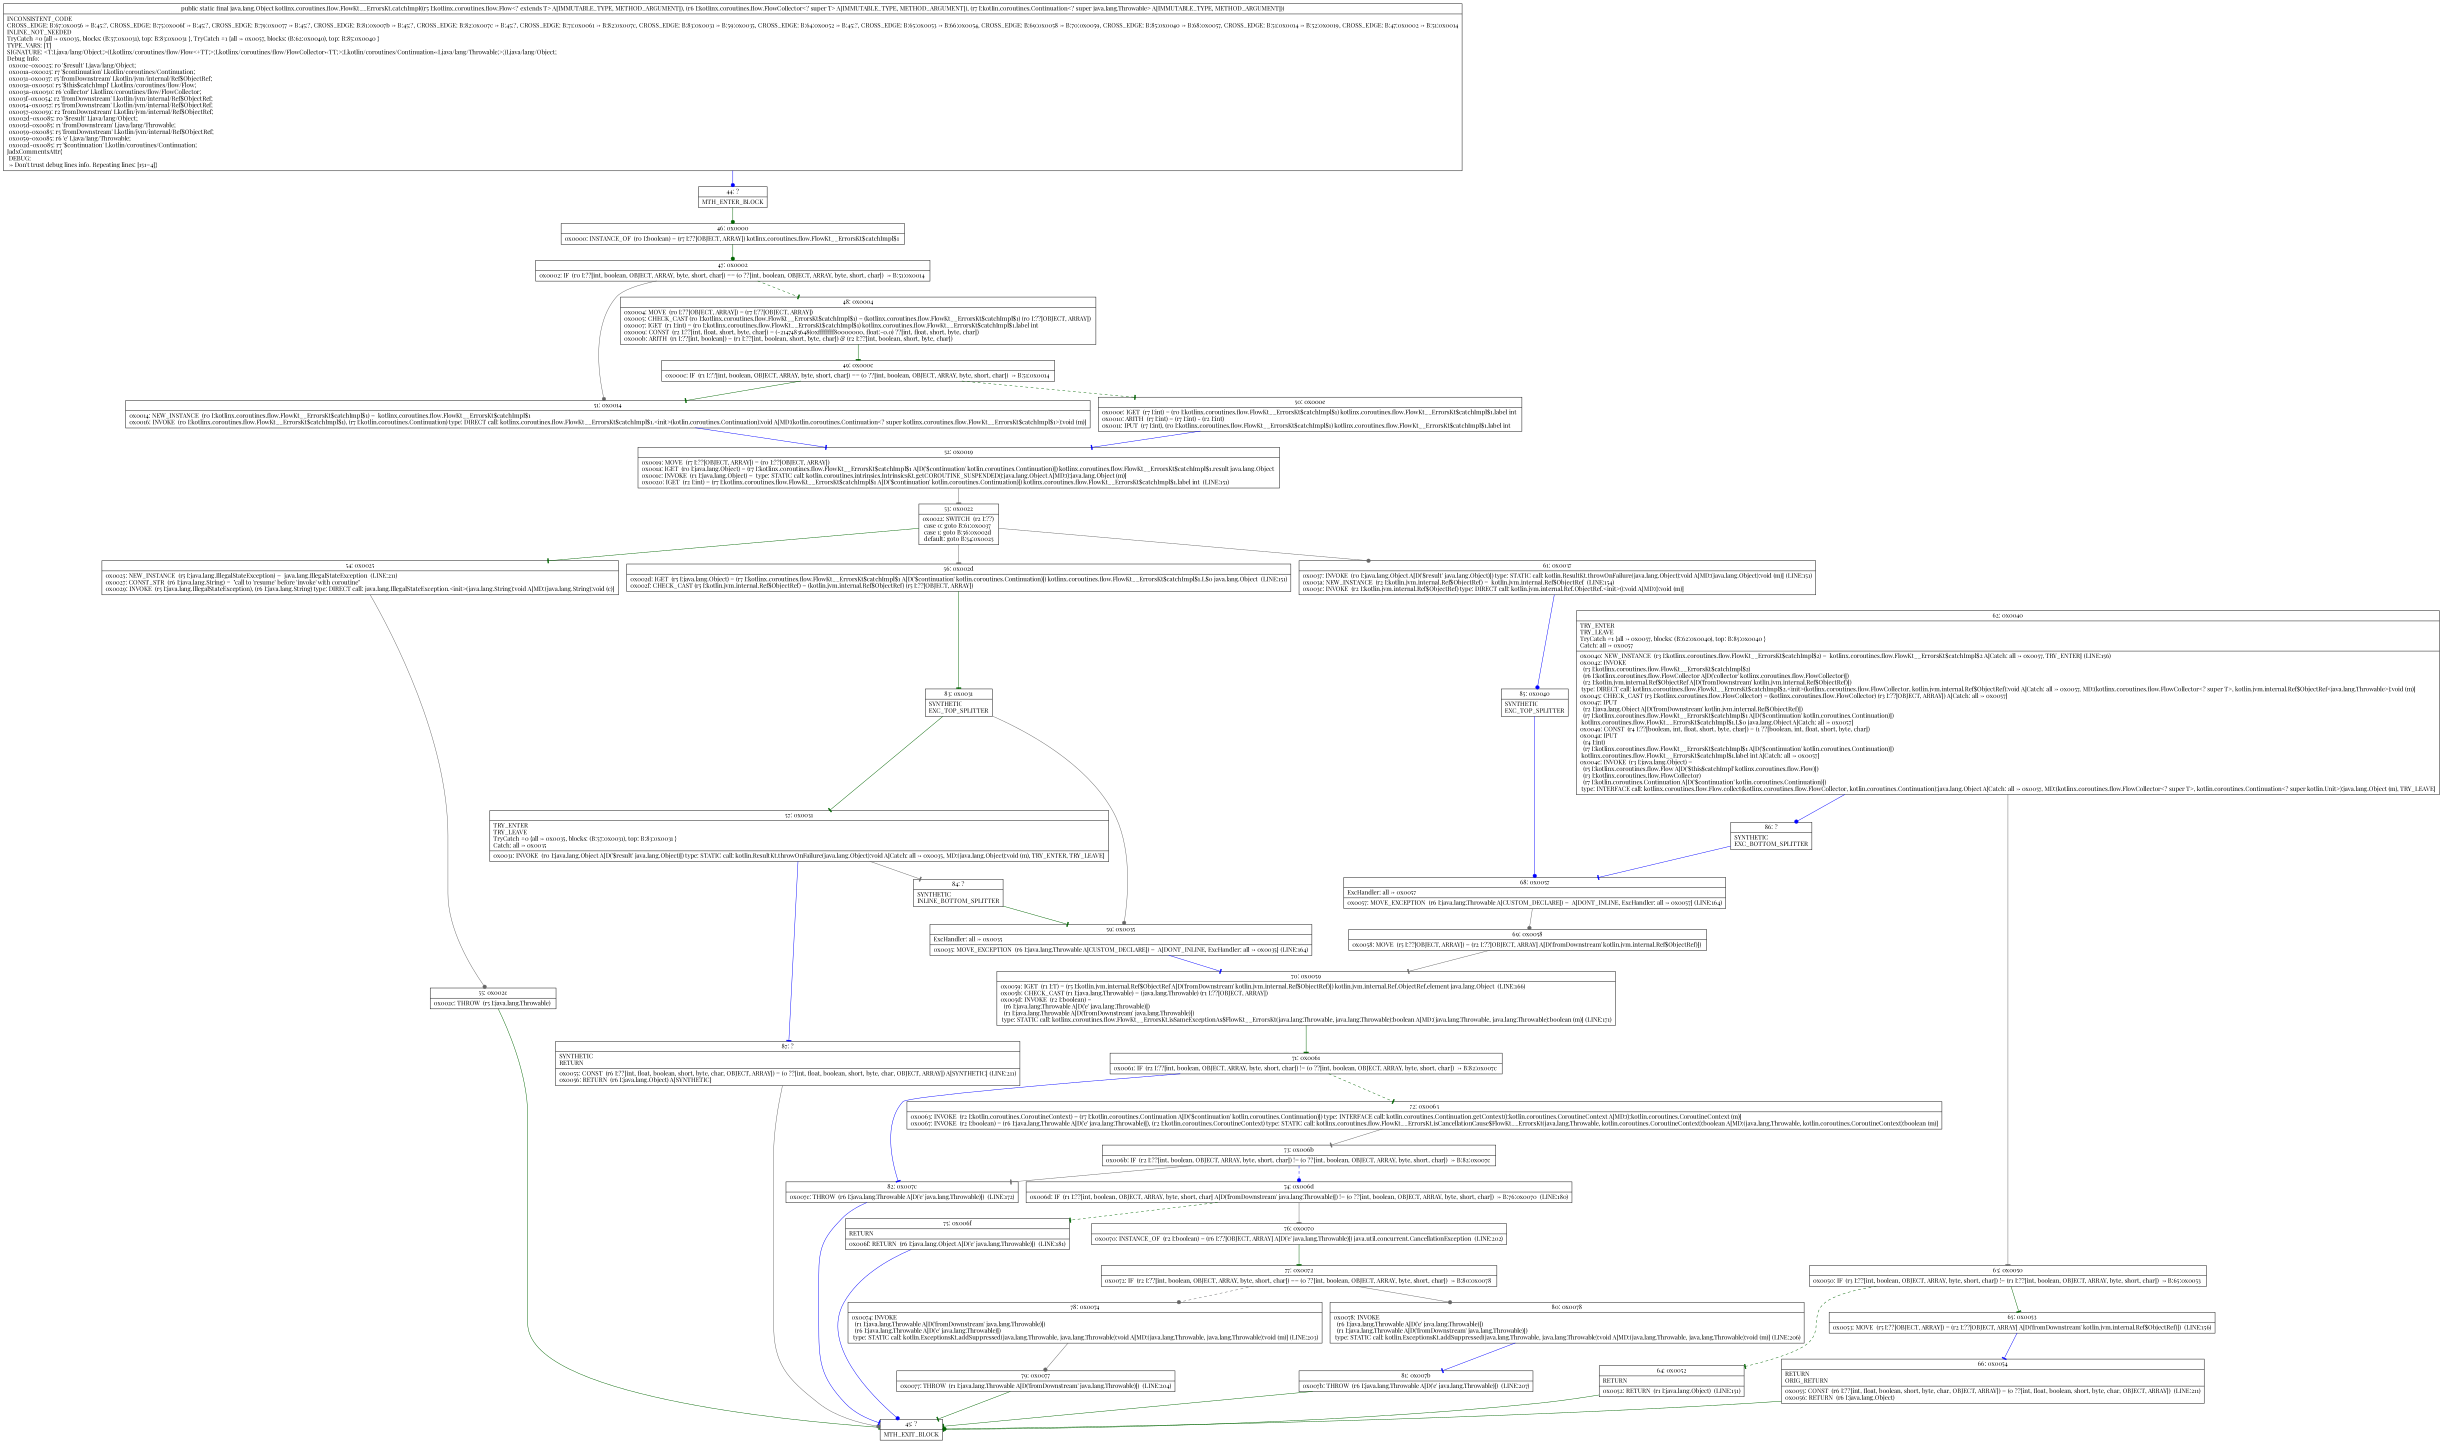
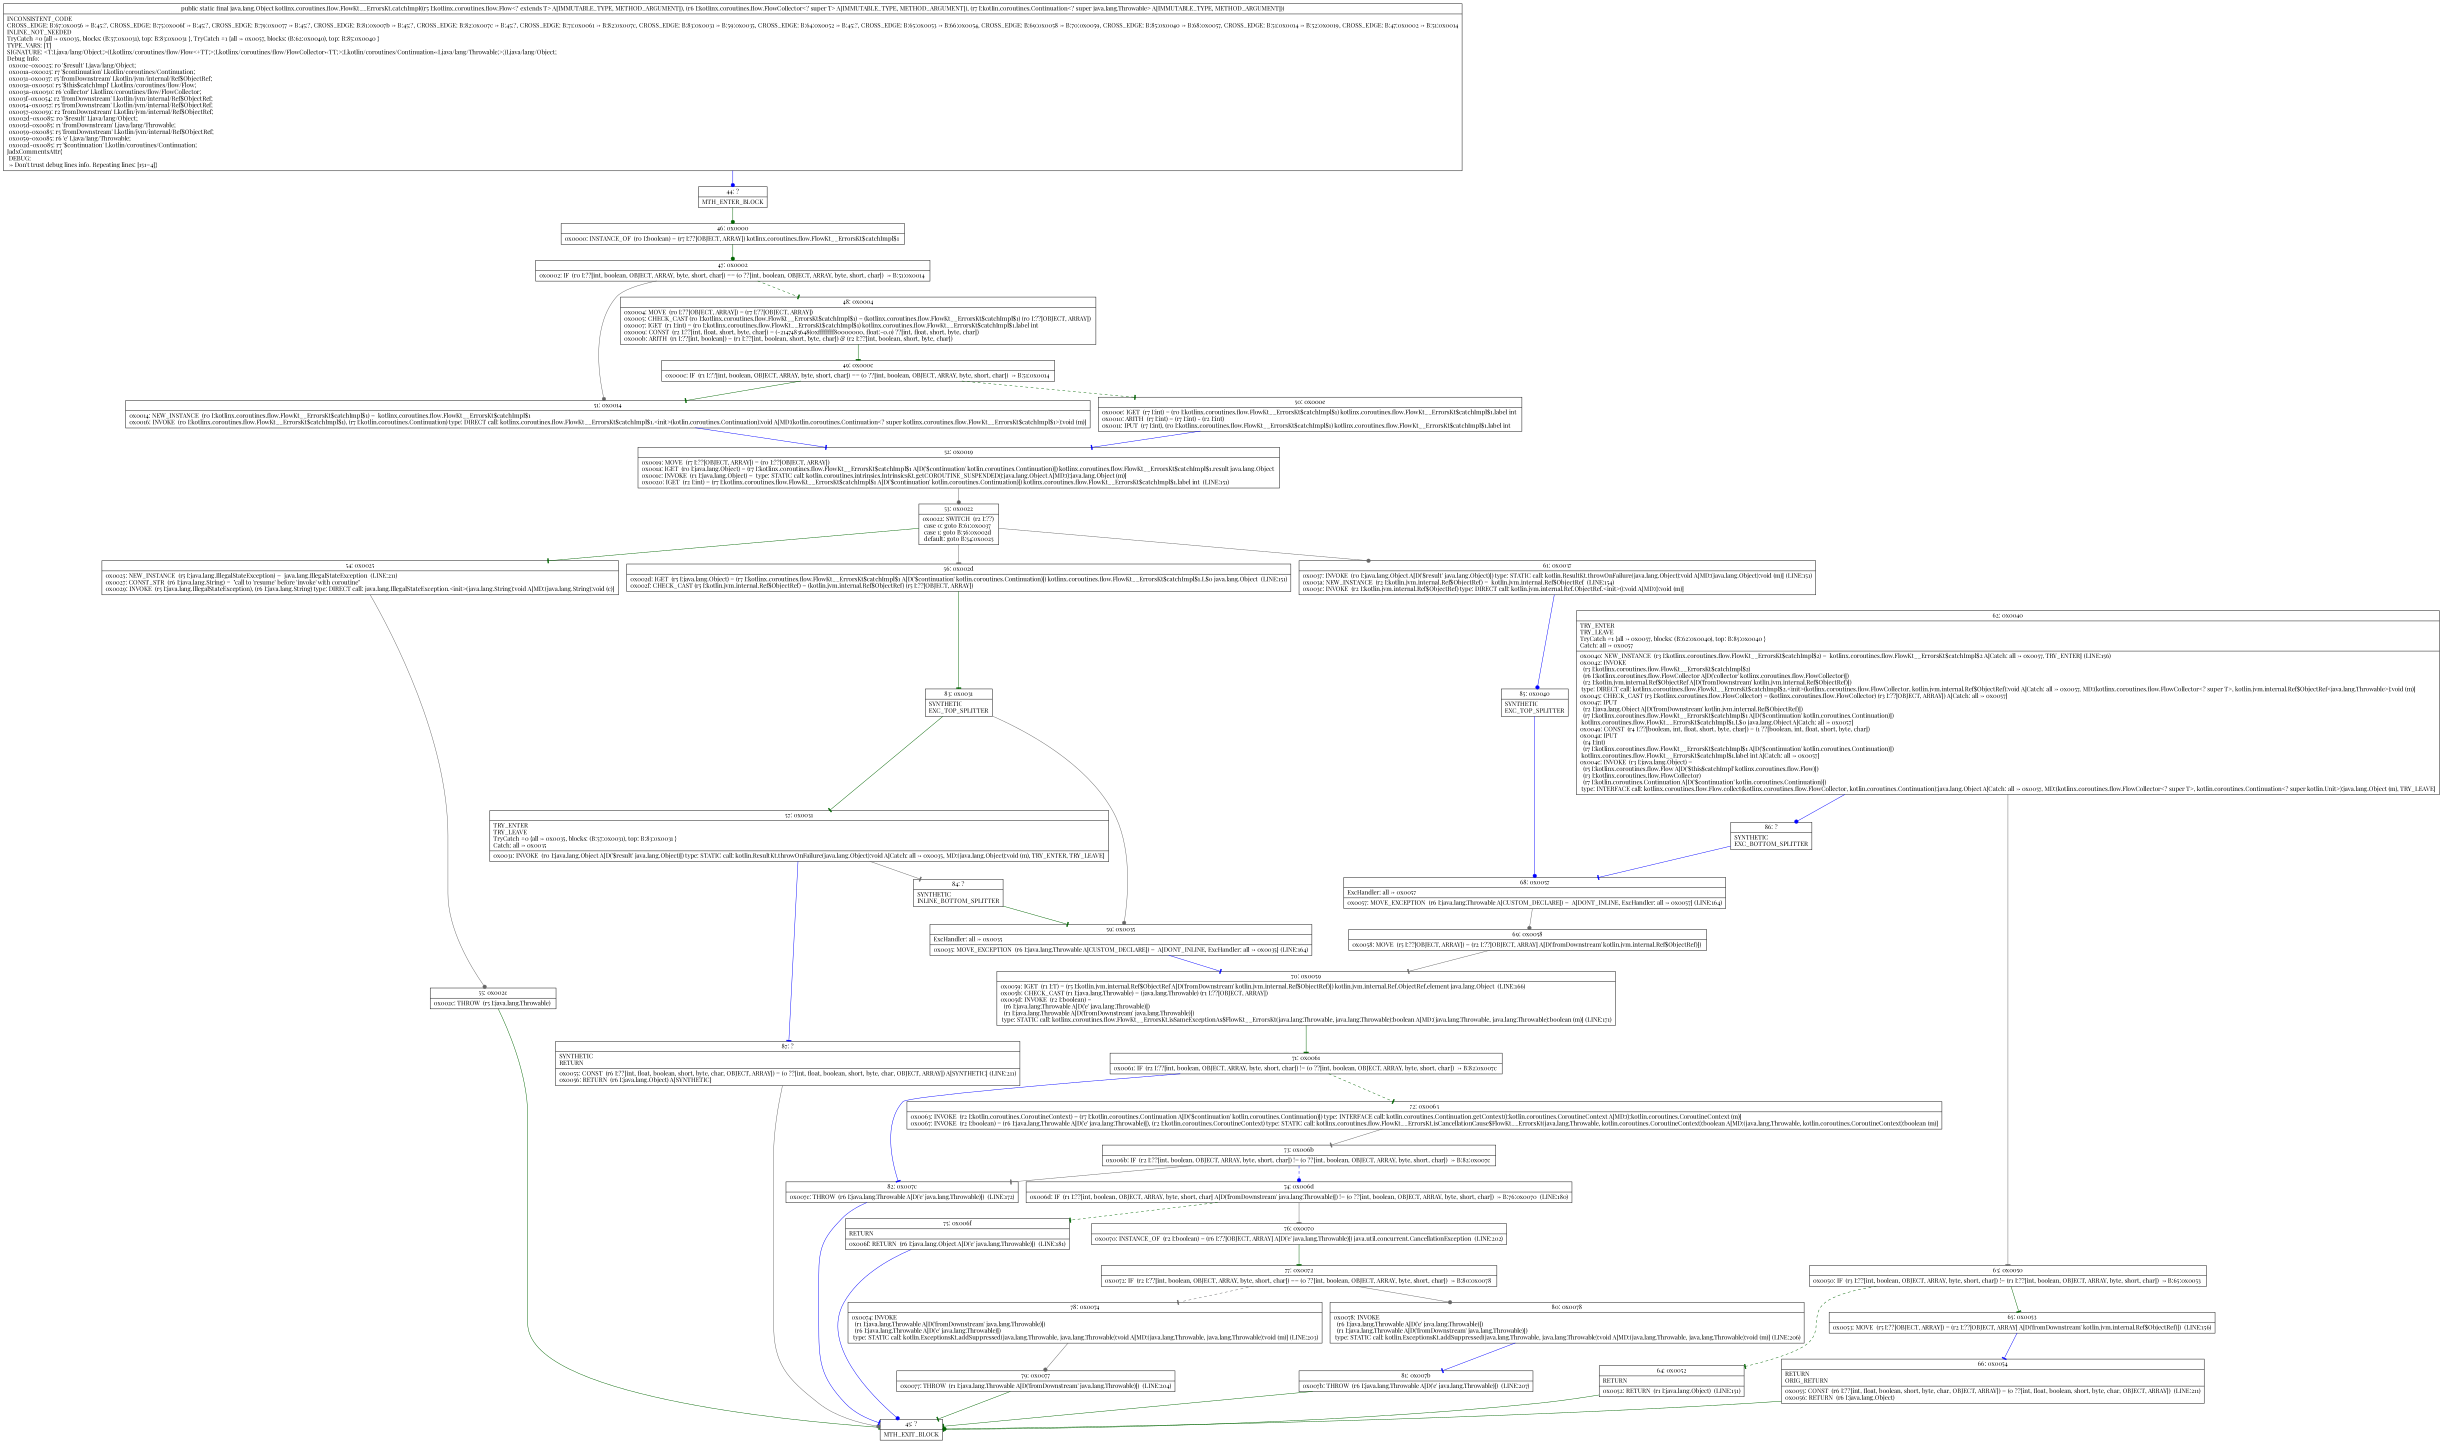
edge "52: 0x0019" -> "53: 0x0022": arrowhead tee -> dot
edge "77: 0x0072" -> "78: 0x0074": arrowhead dot -> tee
